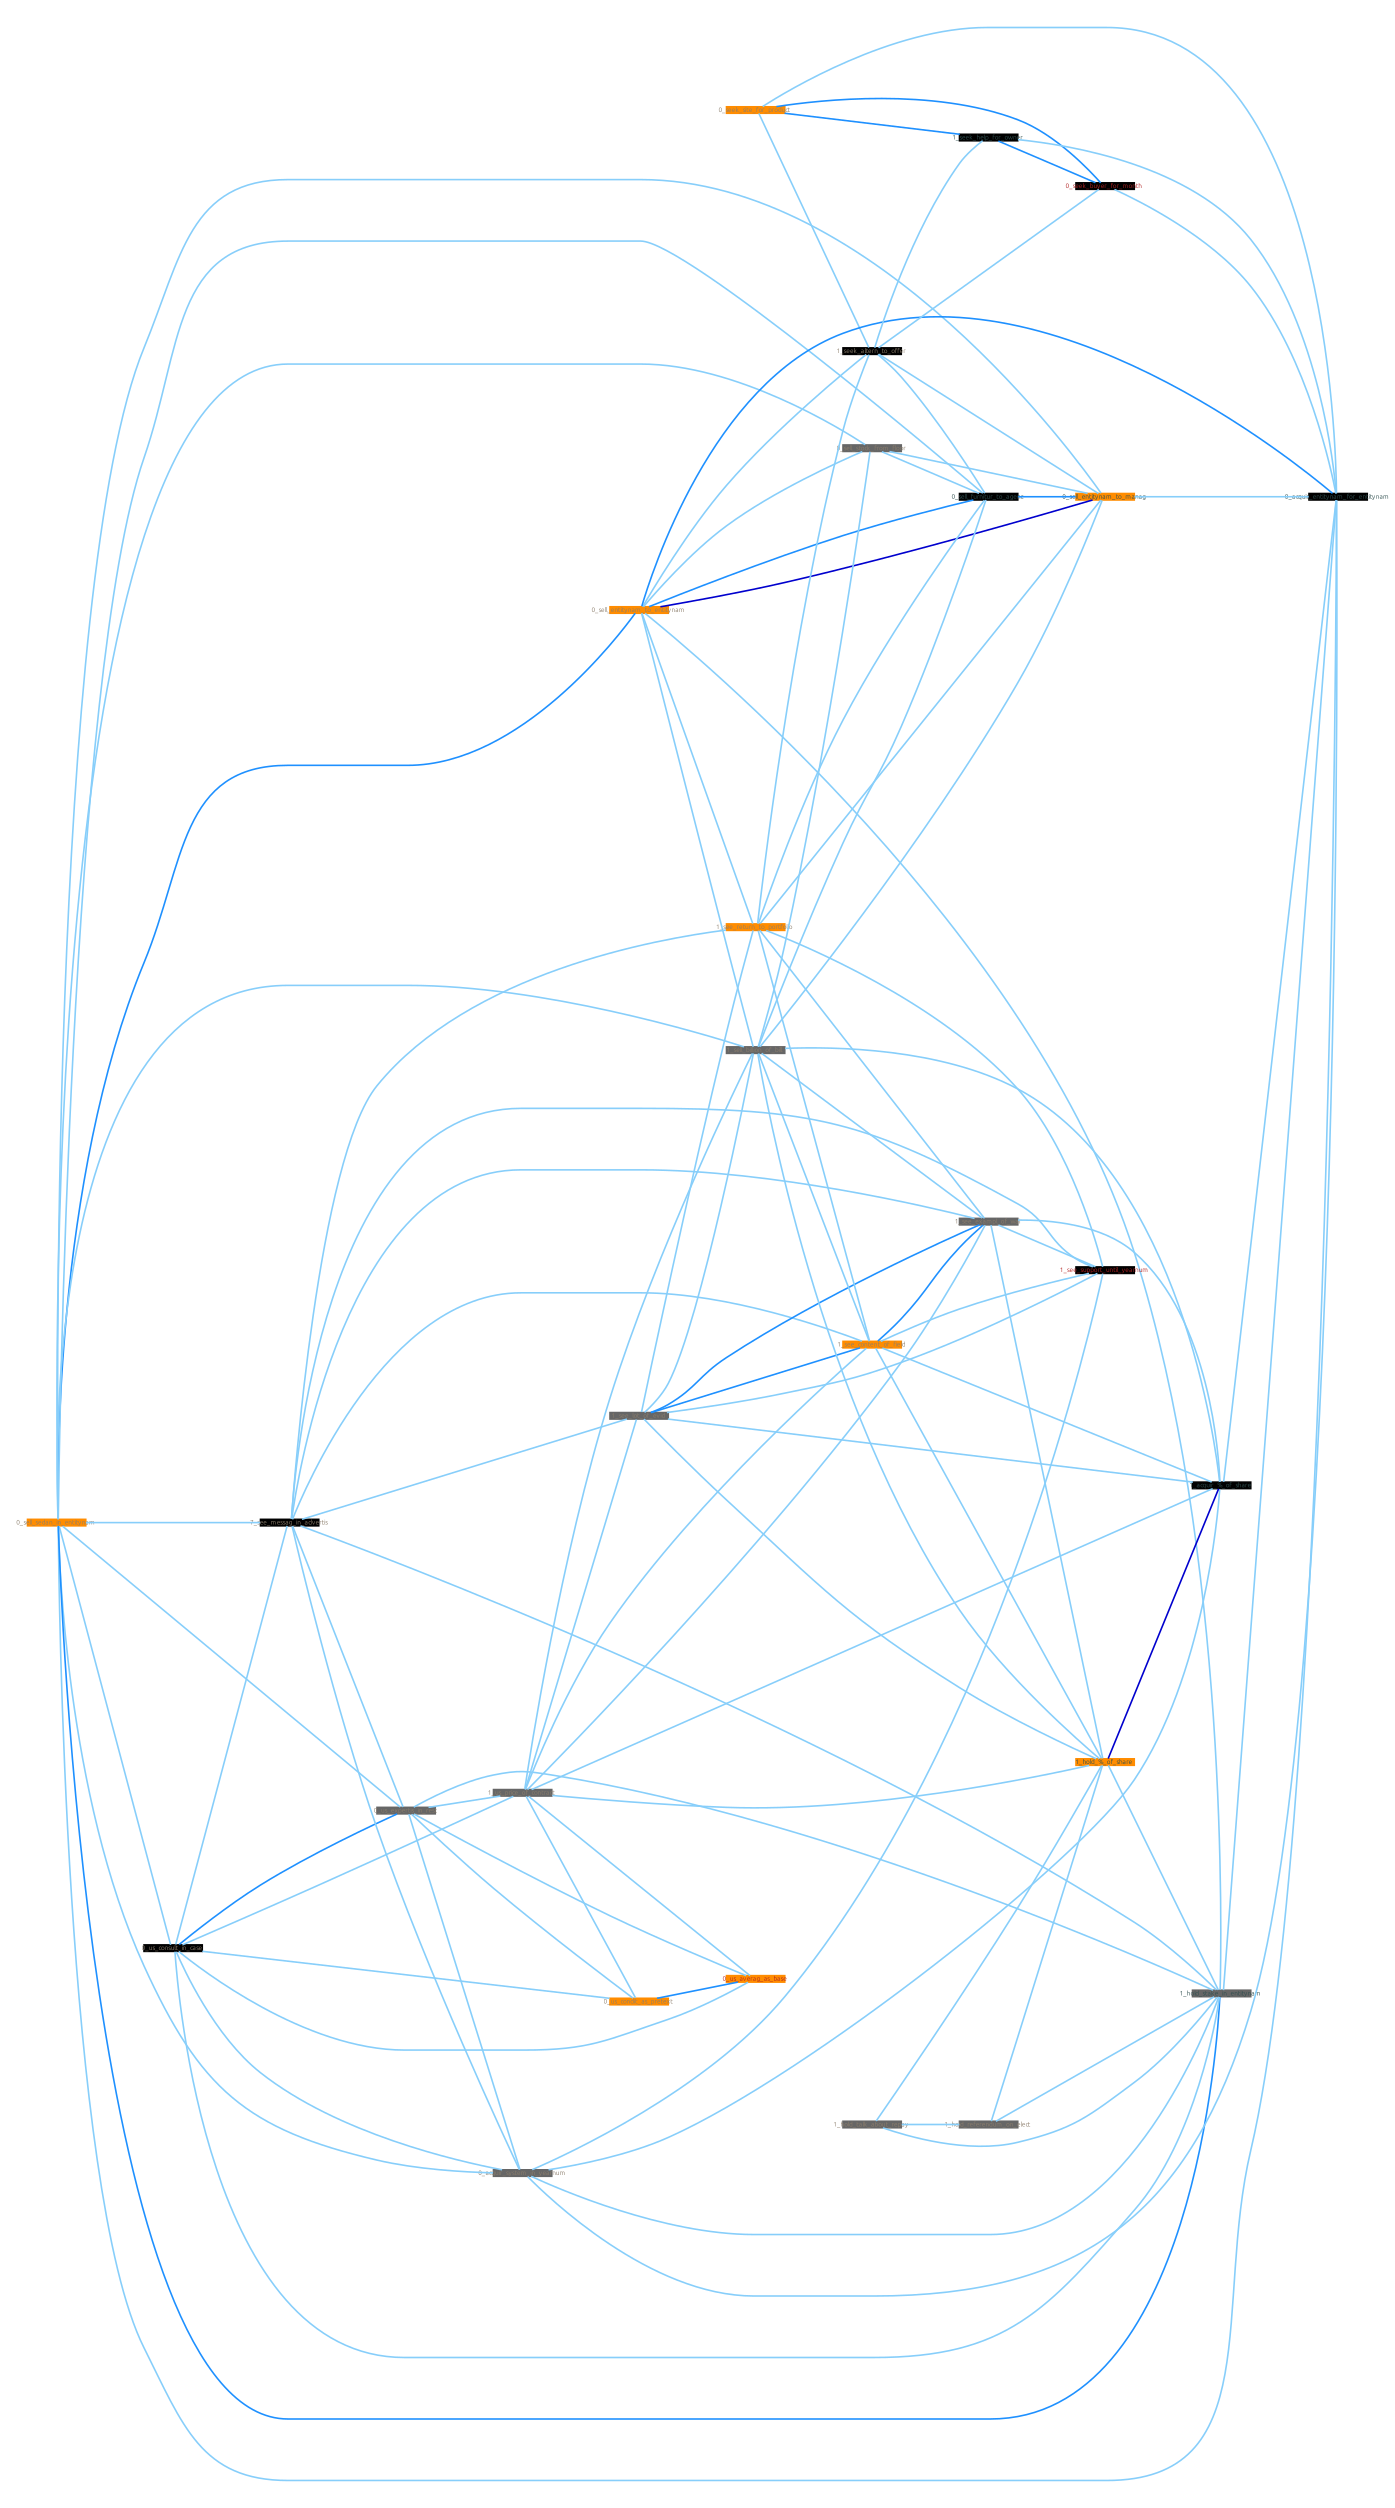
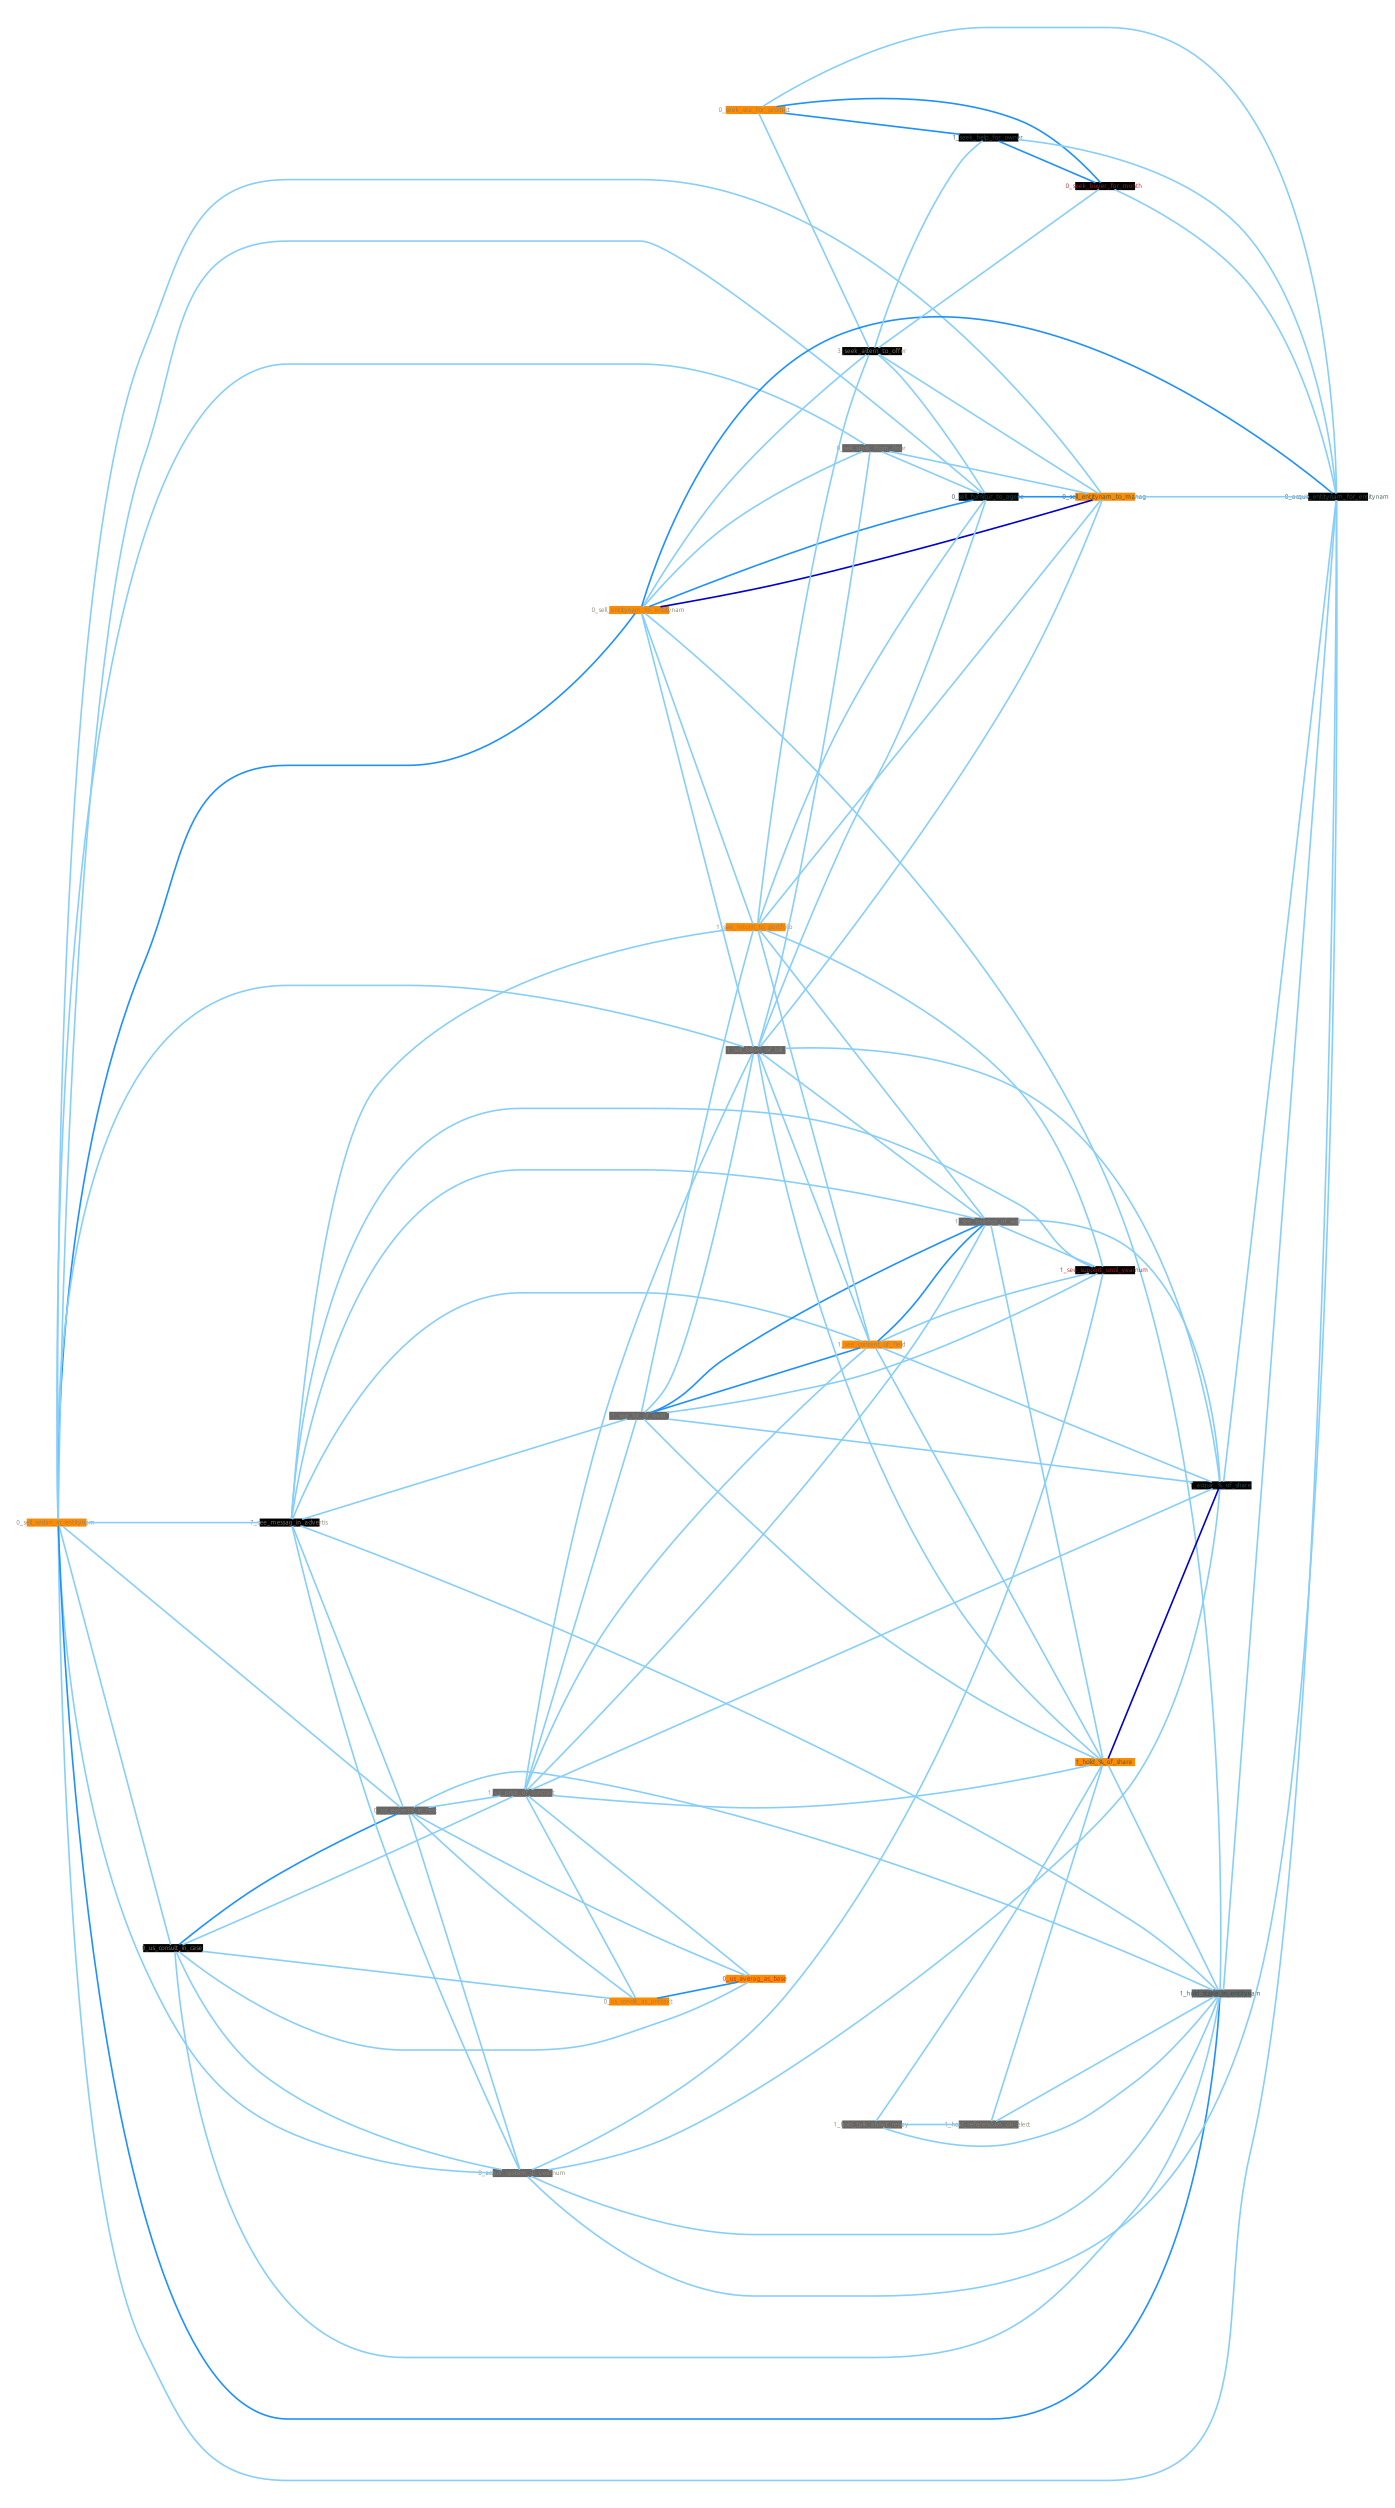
node "1_seek_altern_to_offer": label "1_seek_altern_to_offer" -> "3_seek_altern_to_offer"
edge "7_see_messag_in_advertis" -- "0_us_consult_in_case": removed
